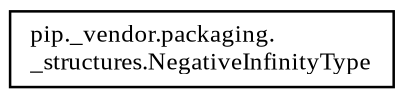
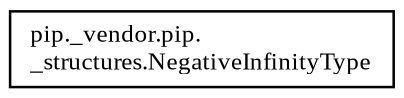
node "pip._vendor.packaging. _structures.NegativeInfinityType": label "pip._vendor.packaging. _structures.NegativeInfinityType" -> "pip._vendor.pip. _structures.NegativeInfinityType"
